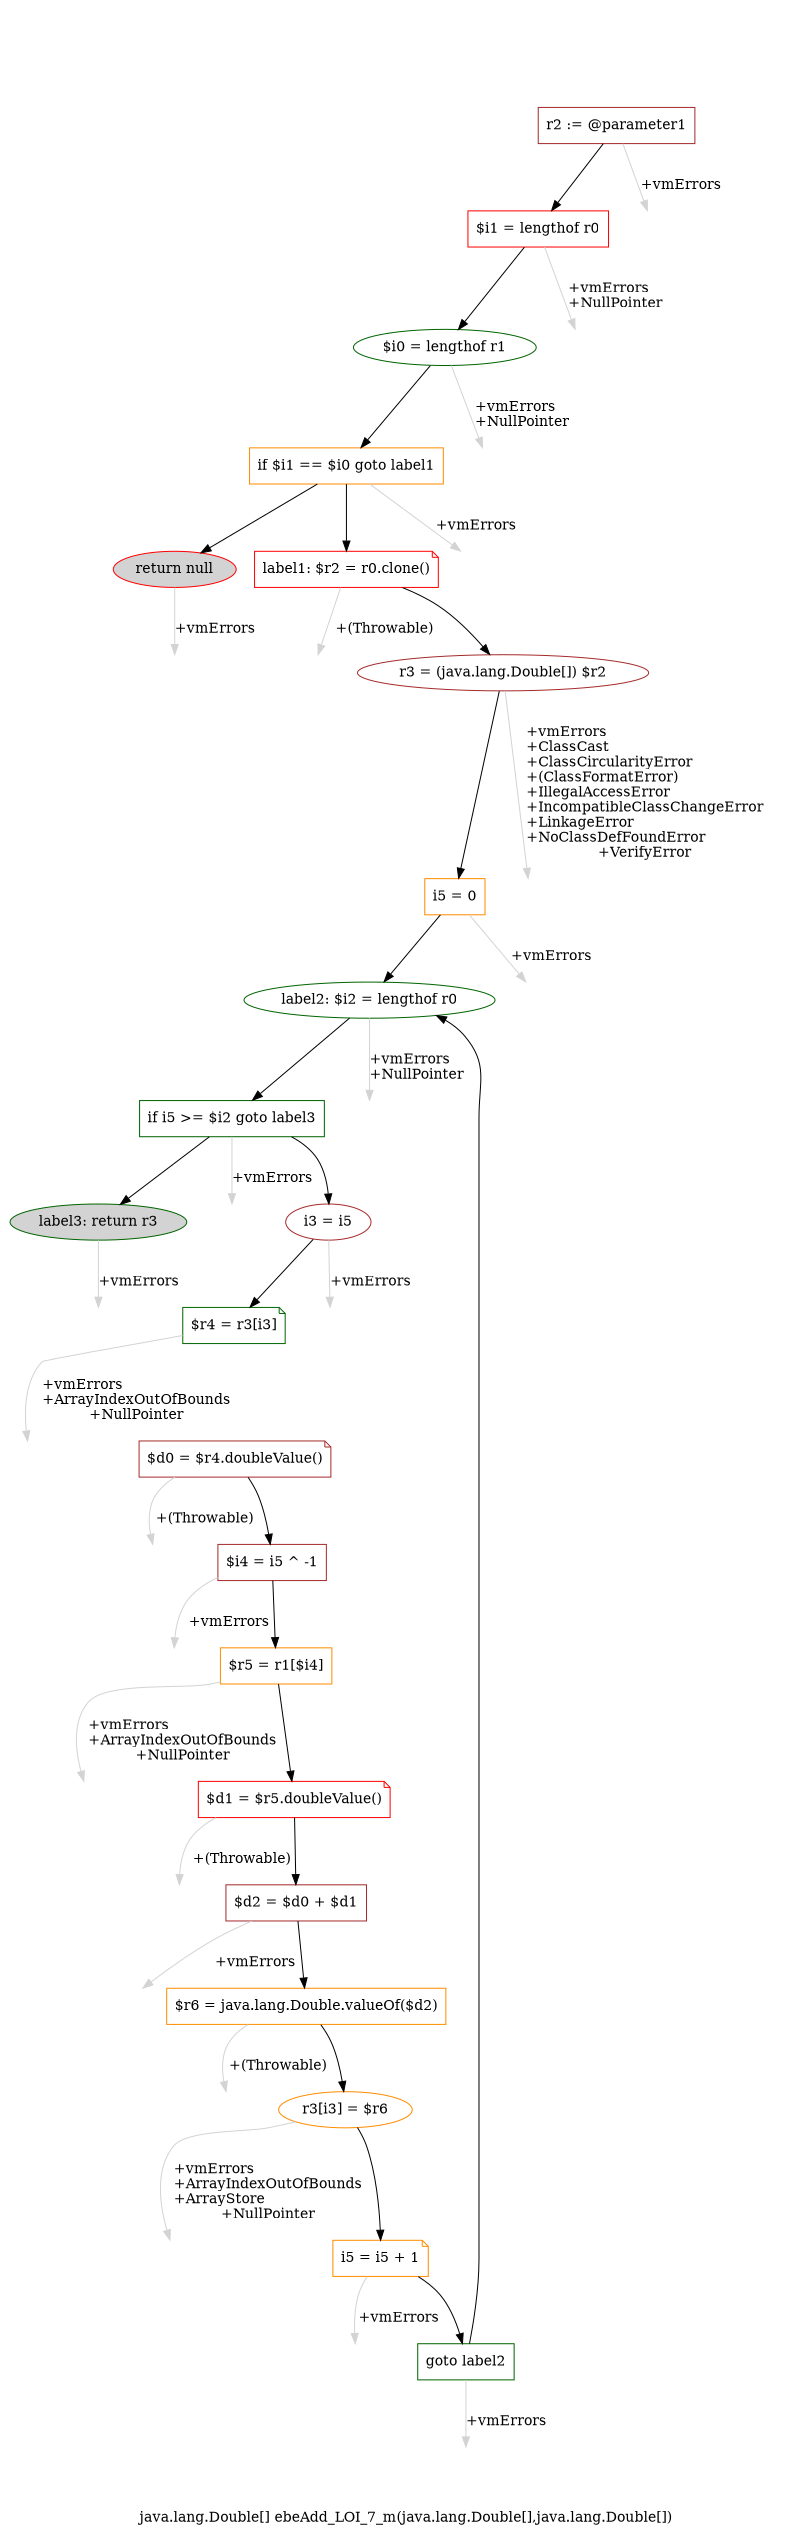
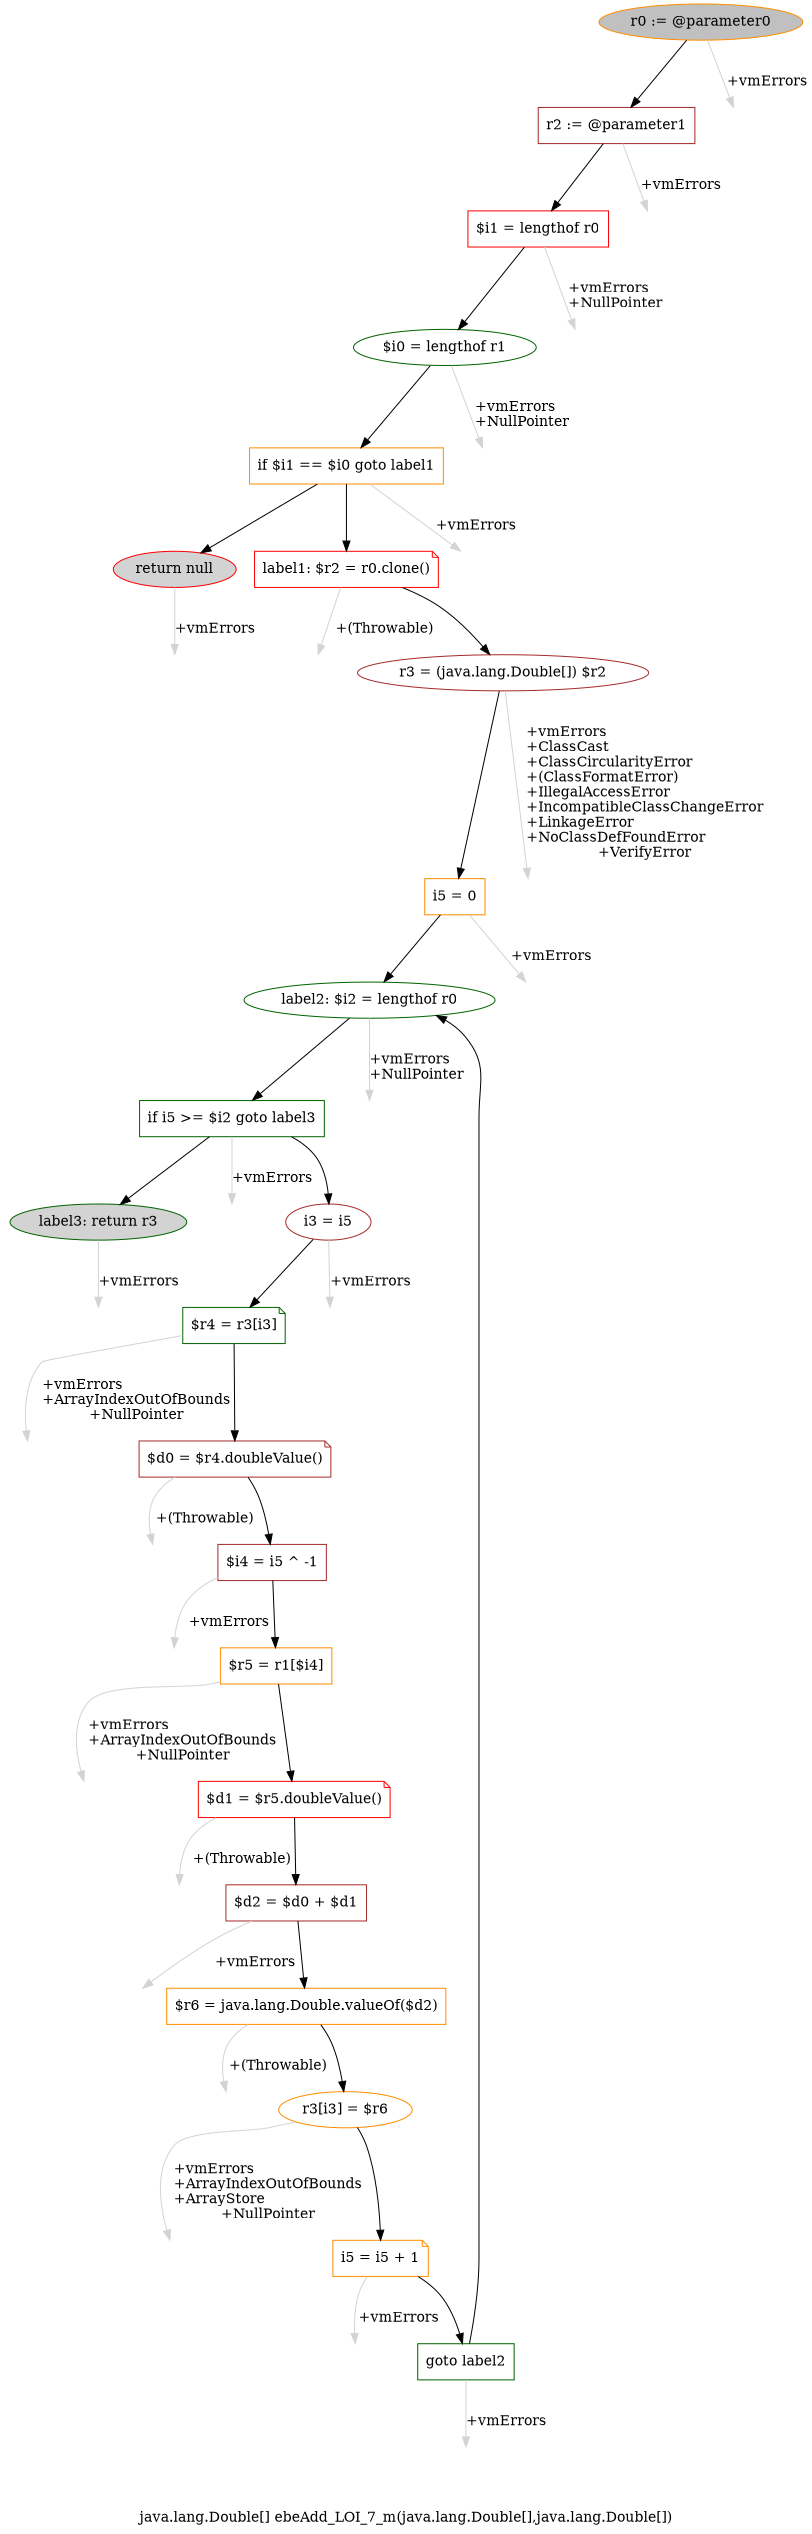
node "r0 := @parameter0": added
edge "$r4 = r3[i3]" -> "$d0 = $r4.doubleValue()": added
